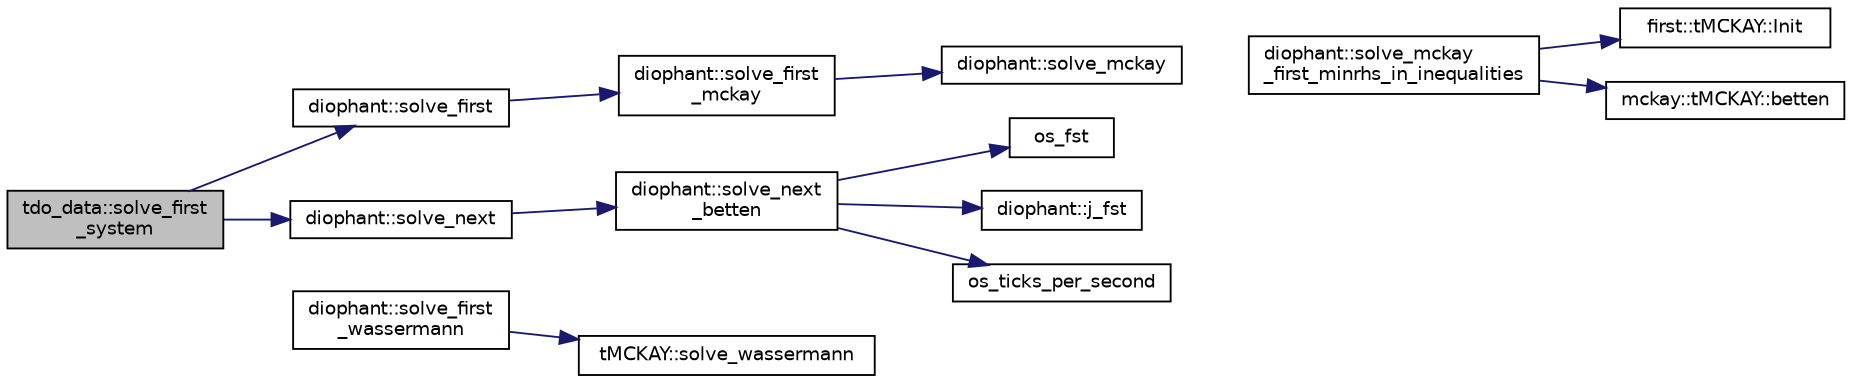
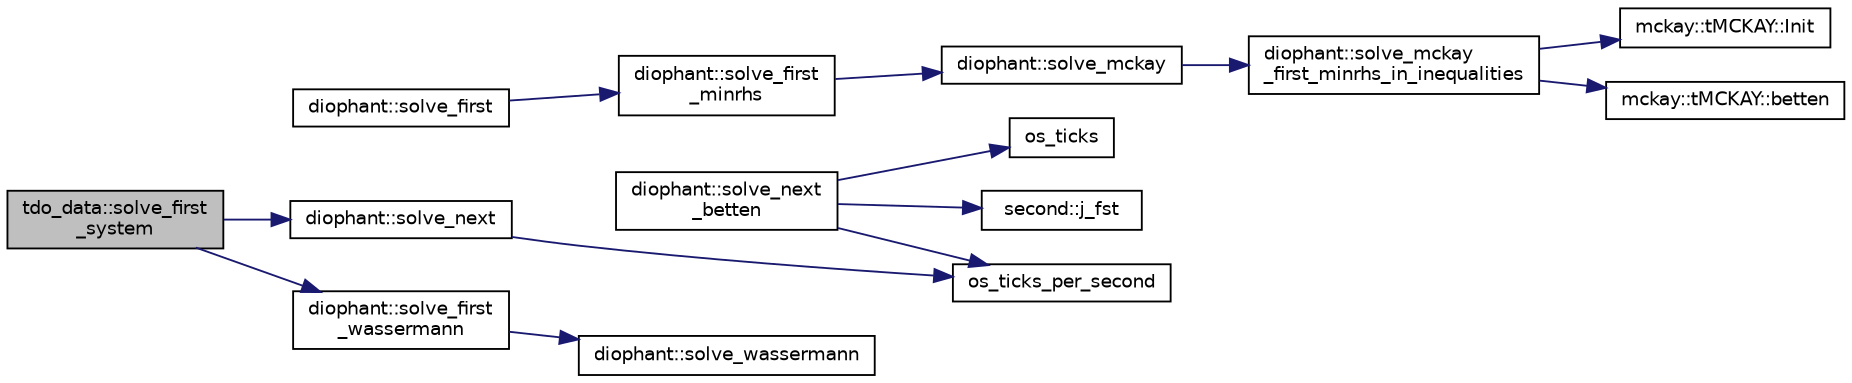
node "first::tMCKAY::Init": label "first::tMCKAY::Init" -> "mckay::tMCKAY::Init"
edge "diophant::solve_mckay" -> "diophant::solve_mckay _first_minrhs_in_inequalities": added
node "diophant::solve_first _mckay": label "diophant::solve_first _mckay" -> "diophant::solve_first _minrhs"
node "os_fst": label "os_fst" -> "os_ticks"
edge "tdo_data::solve_first _system" -> "diophant::solve_first": now "tdo_data::solve_first _system" -> "diophant::solve_first _wassermann"
node "diophant::j_fst": label "diophant::j_fst" -> "second::j_fst"
edge "diophant::solve_next" -> "diophant::solve_next _betten": now "diophant::solve_next" -> "os_ticks_per_second"
node "tMCKAY::solve_wassermann": label "tMCKAY::solve_wassermann" -> "diophant::solve_wassermann"
